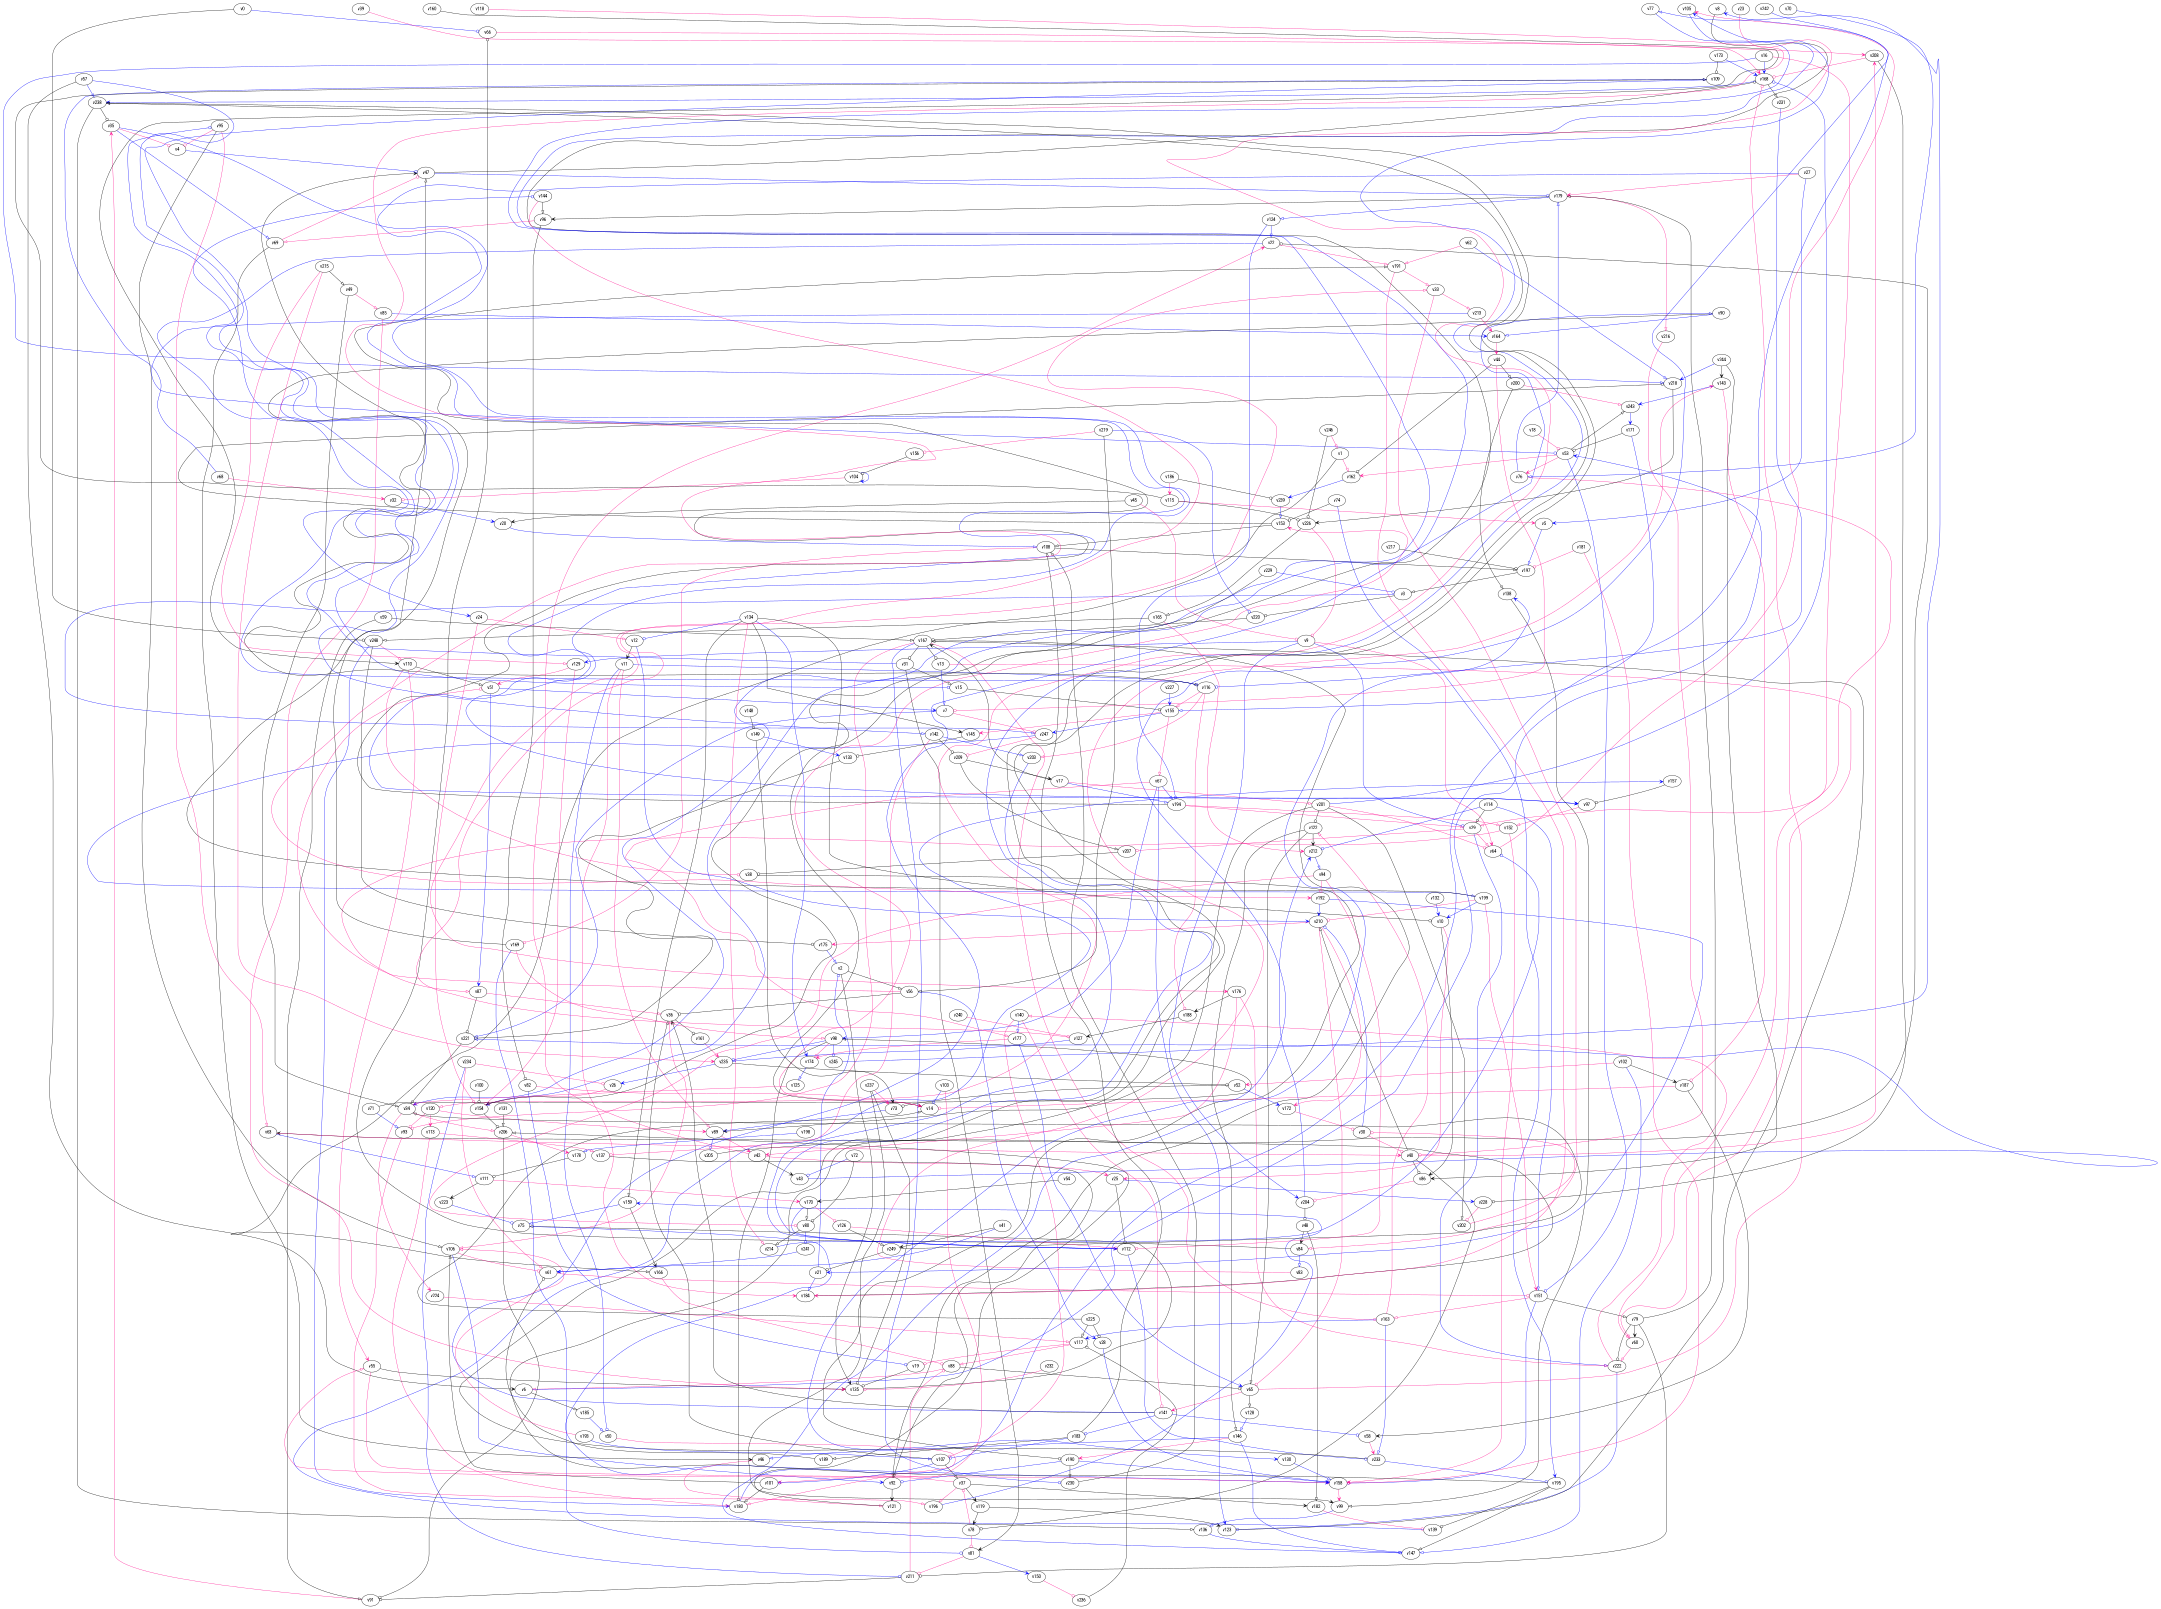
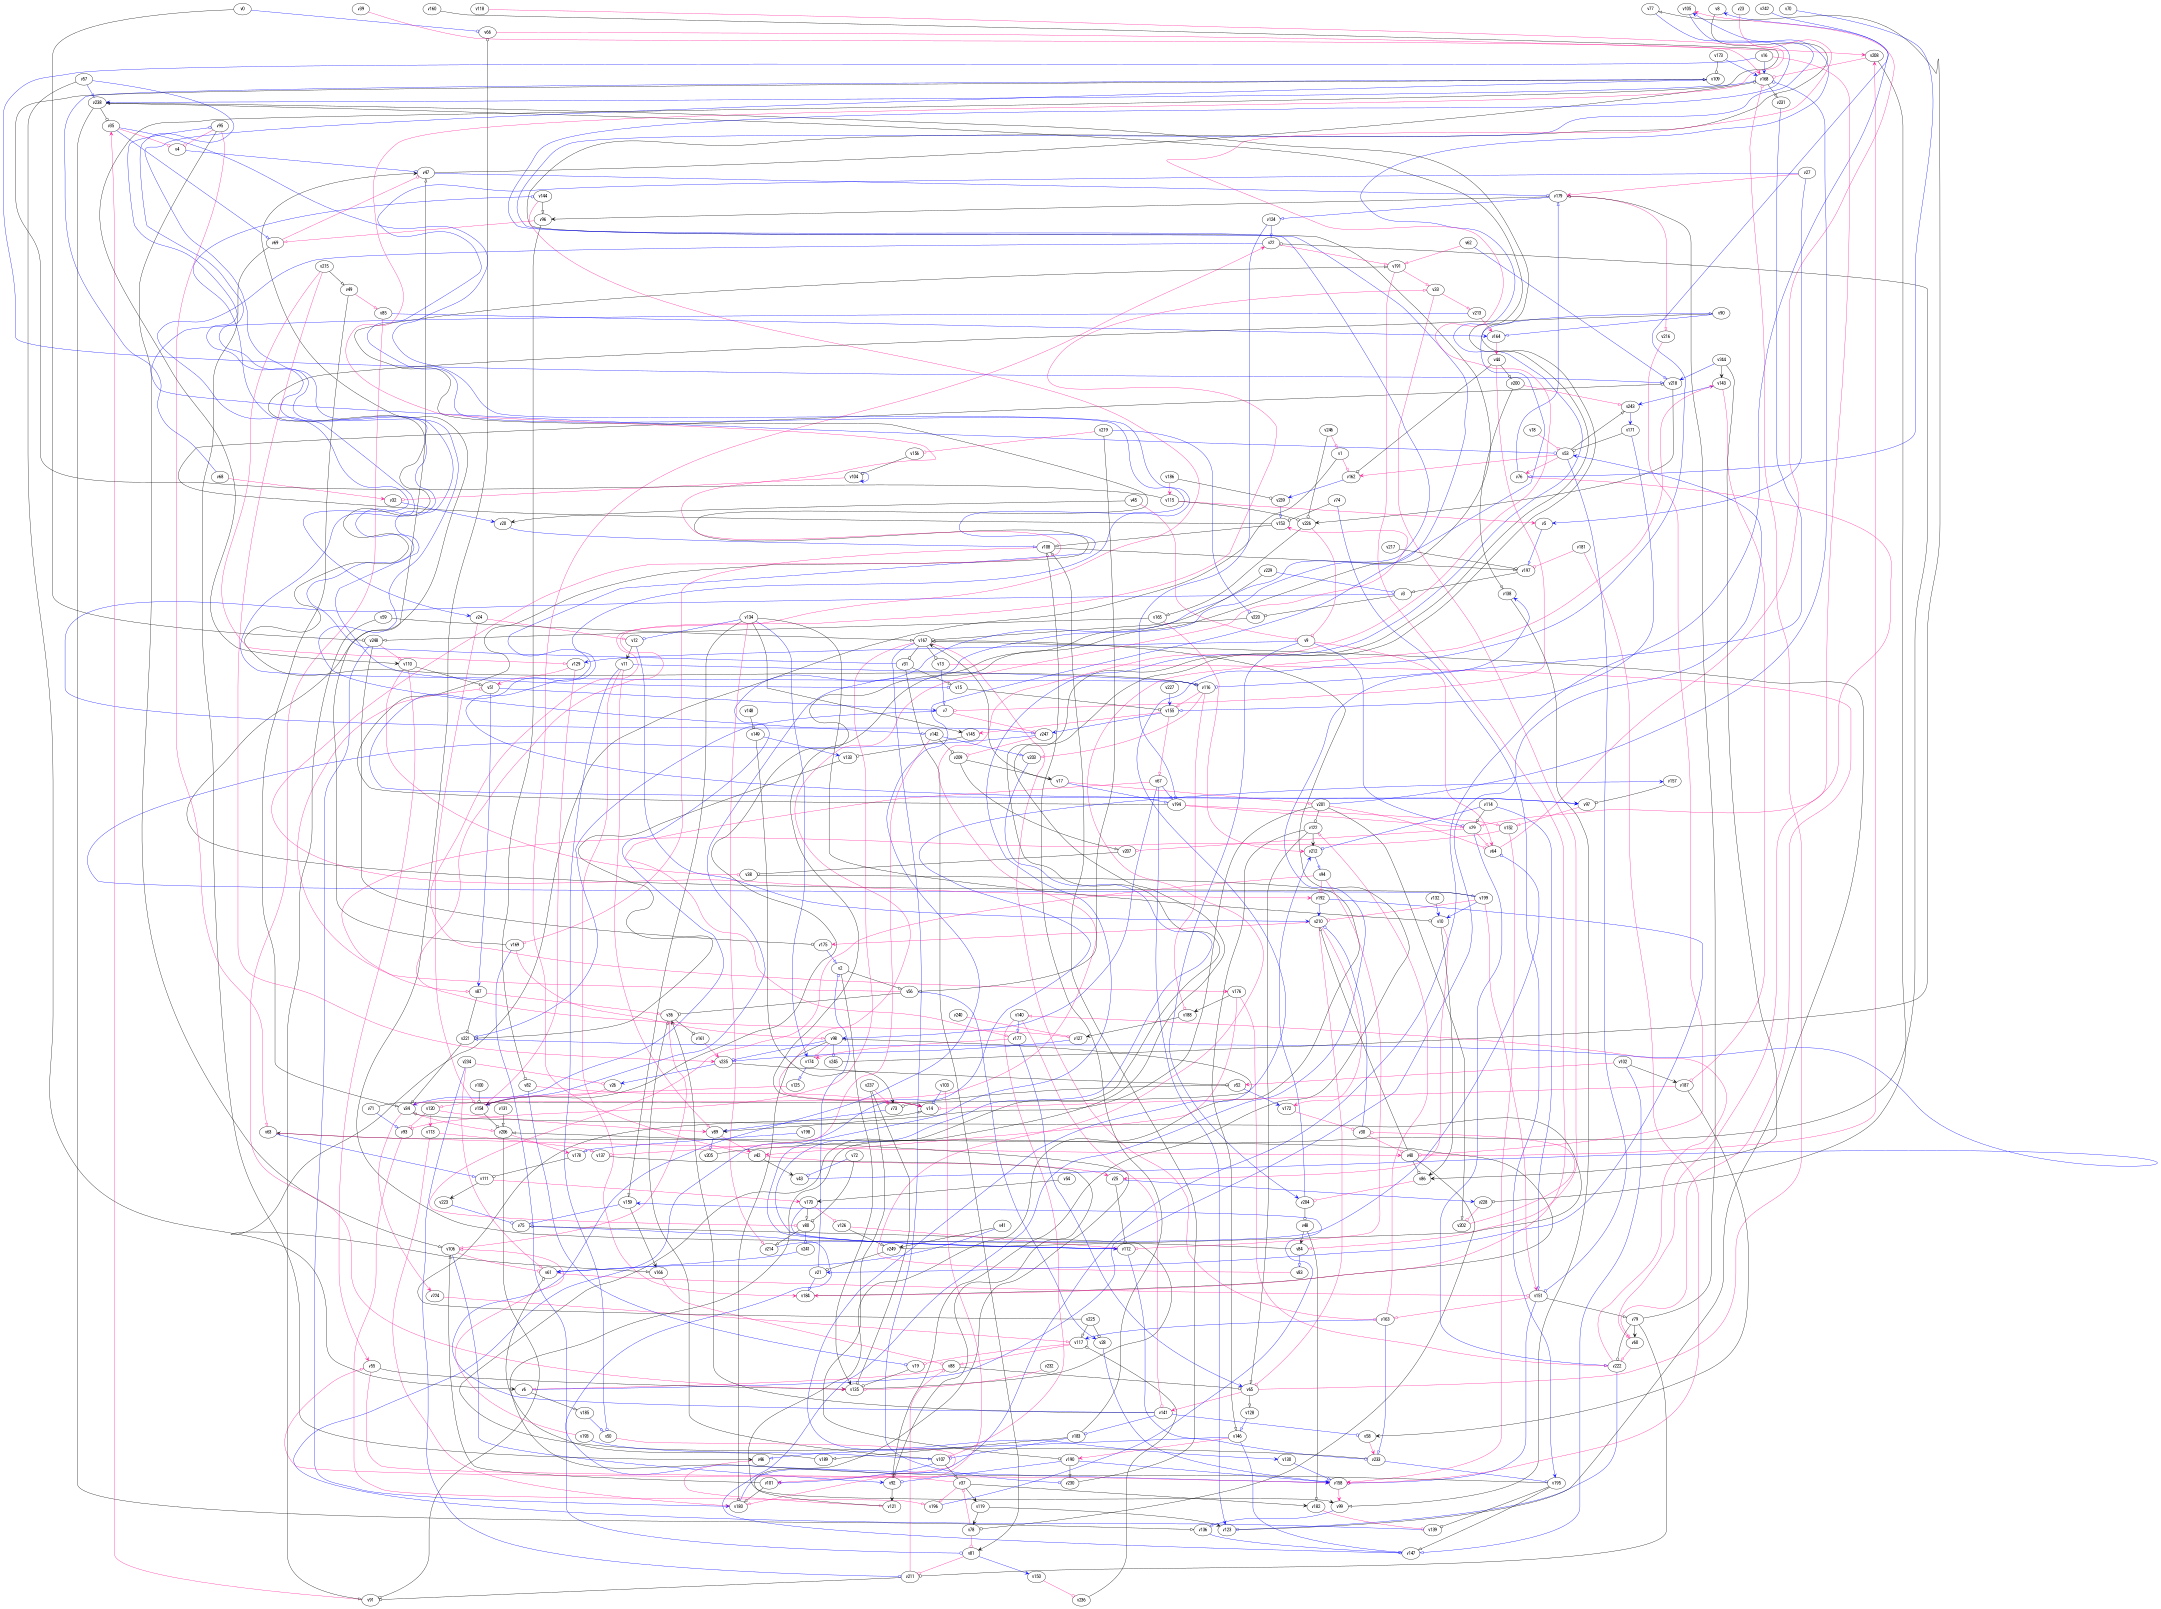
edge "v245" -> "v77": color blue -> black
